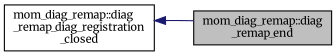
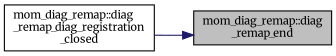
edge "mom_diag_remap::diag _remap_end" -> "mom_diag_remap::diag _remap_diag_registration _closed": reversed
